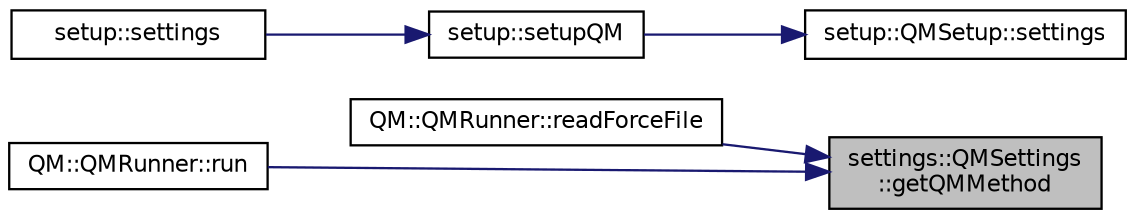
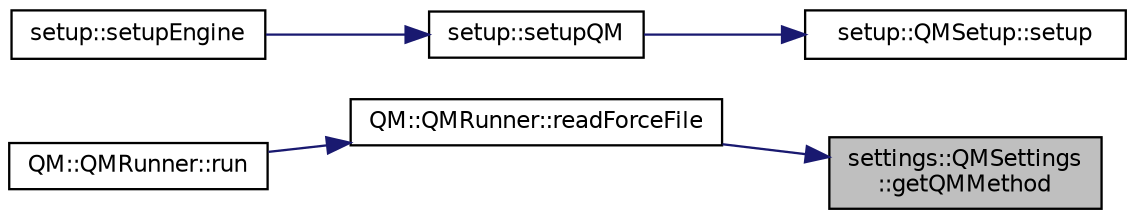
node "setup::settings": label "setup::settings" -> "setup::setupEngine"
node "setup::QMSetup::settings": label "setup::QMSetup::settings" -> "setup::QMSetup::setup"
edge "QM::QMRunner::run" -> "settings::QMSettings ::getQMMethod": now "QM::QMRunner::run" -> "QM::QMRunner::readForceFile"
